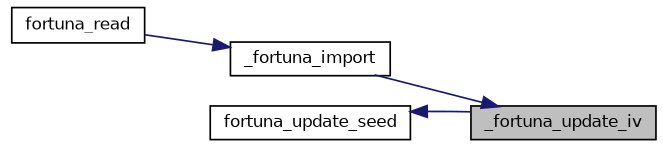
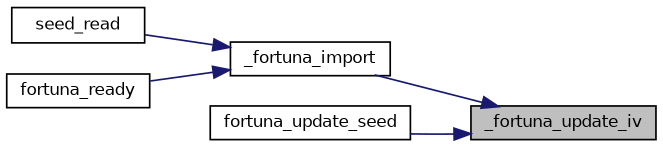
node "fortuna_read": label "fortuna_read" -> "seed_read"
node "fortuna_ready": added
edge "_fortuna_update_iv" -> "fortuna_update_seed": reversed
